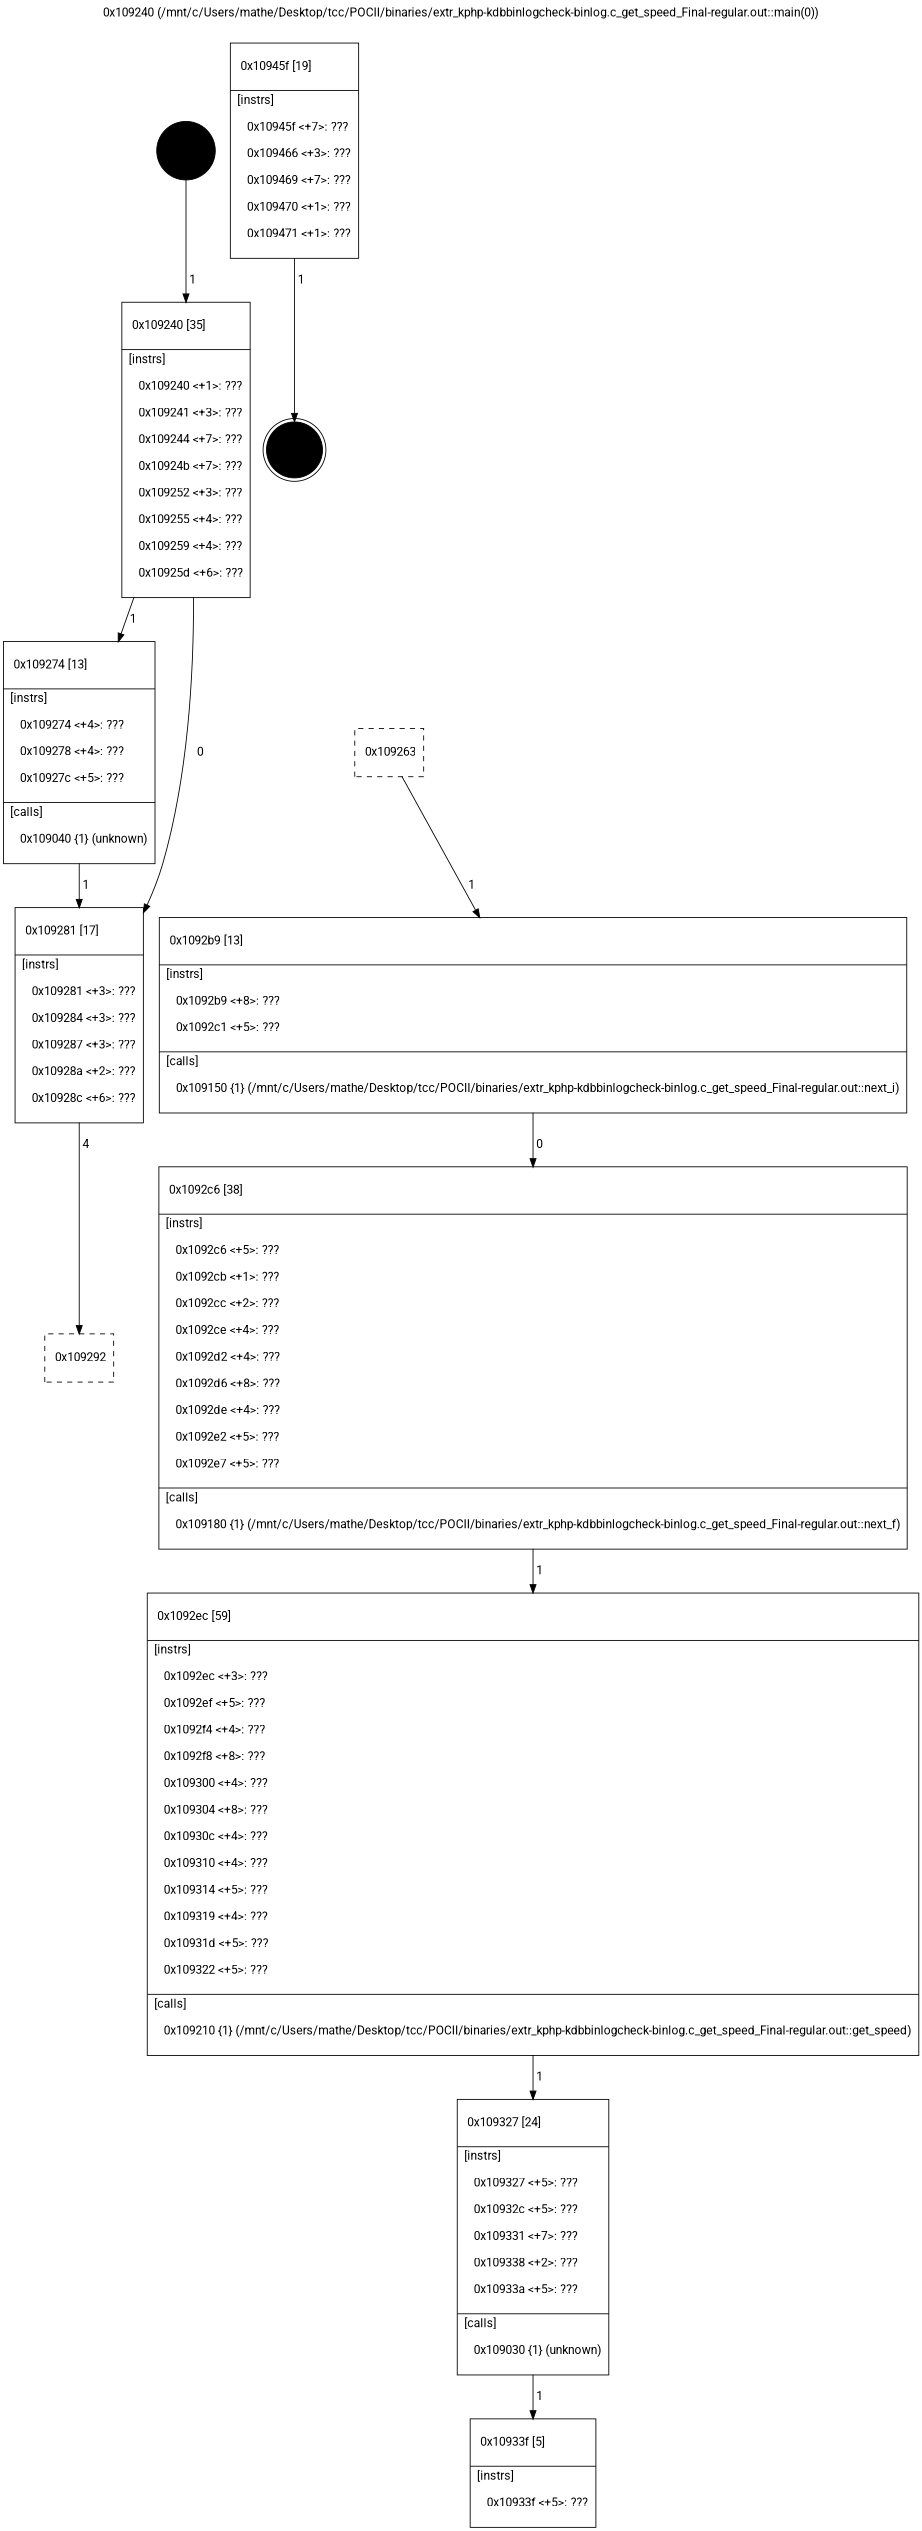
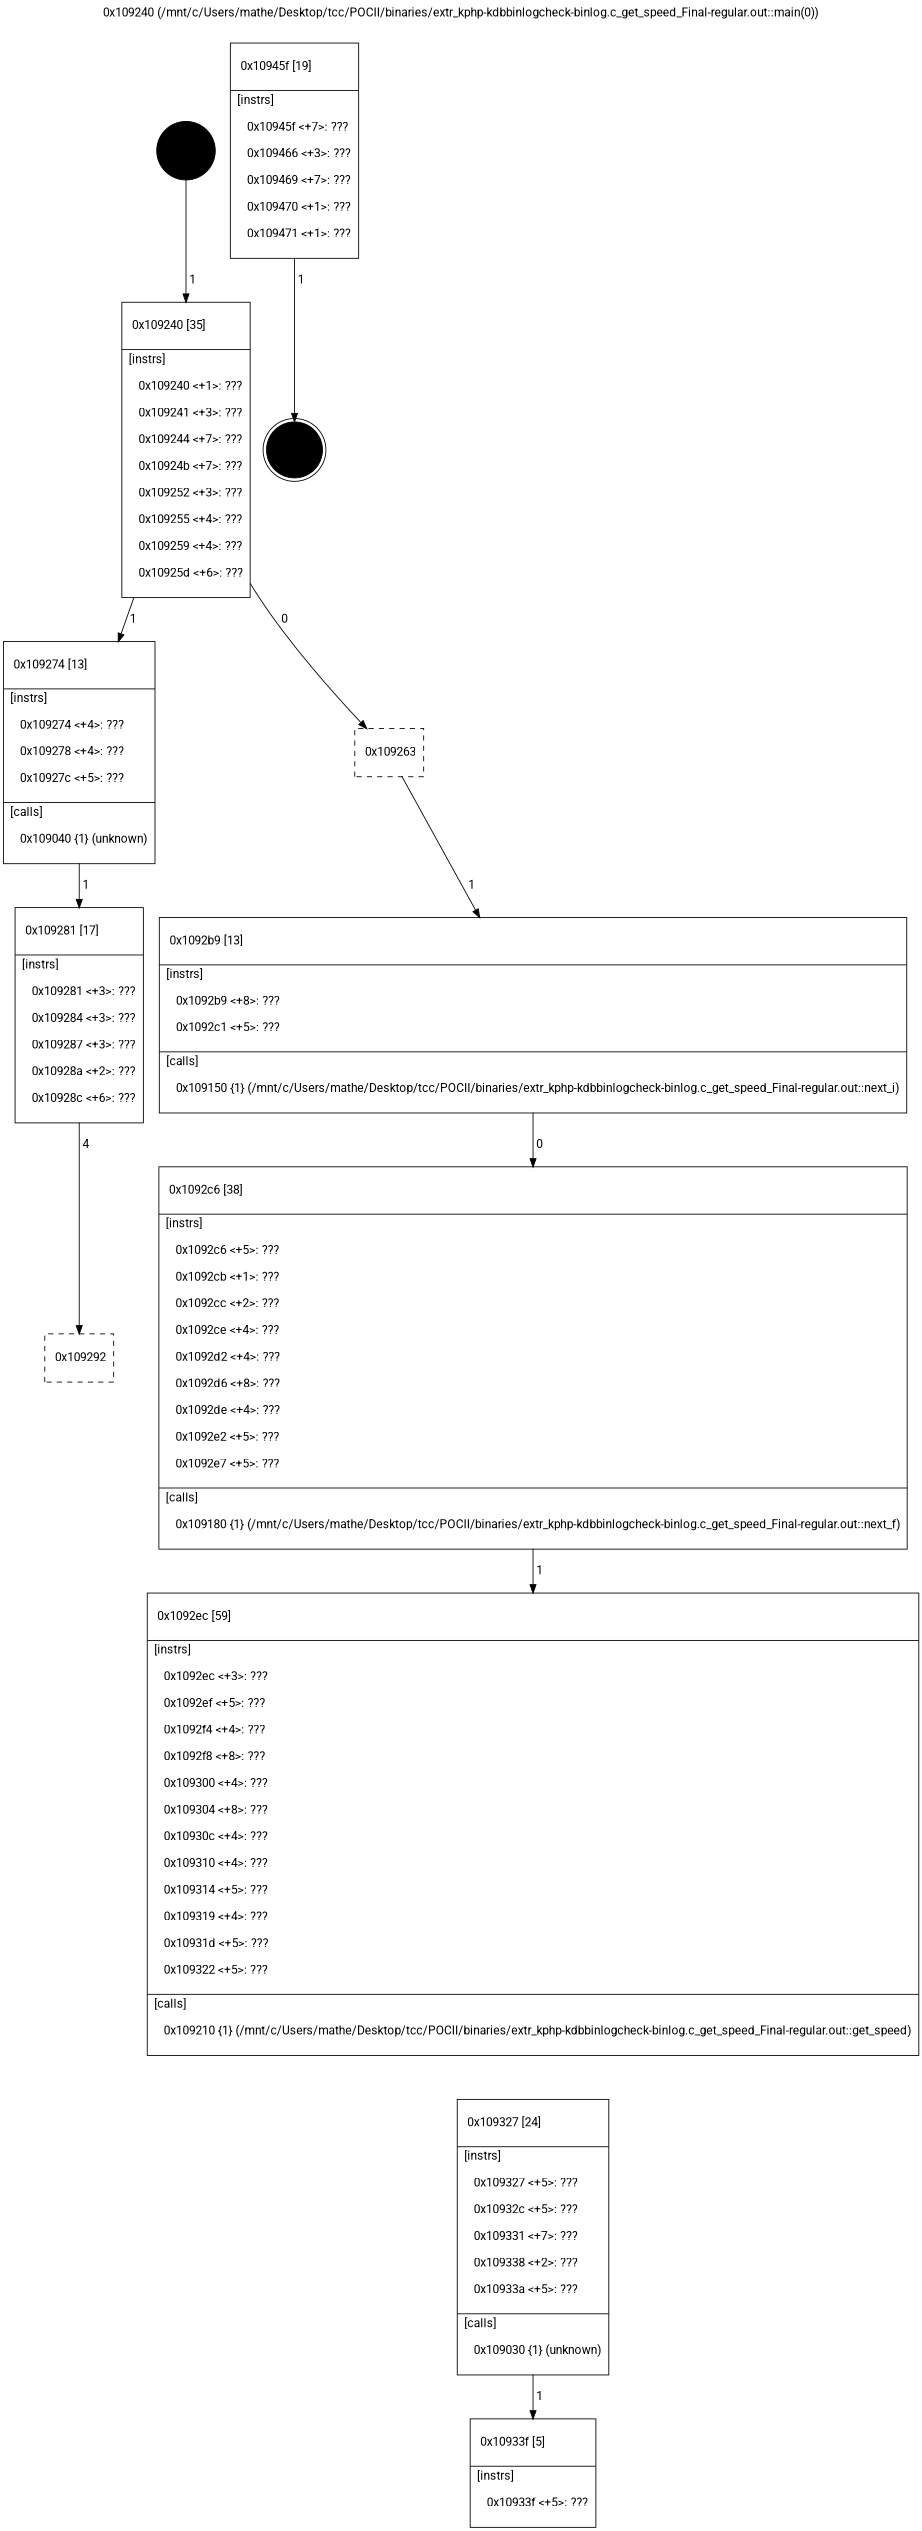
edge "0x109240 [35]" -> "0x109281 [17]": now "0x109240 [35]" -> "0x109263"
edge "0x1092ec [59]" -> "0x109327 [24]": removed, label "1"
